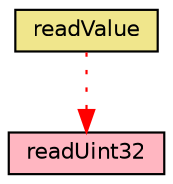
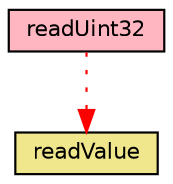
edge "readValue" -> "readUint32": reversed
